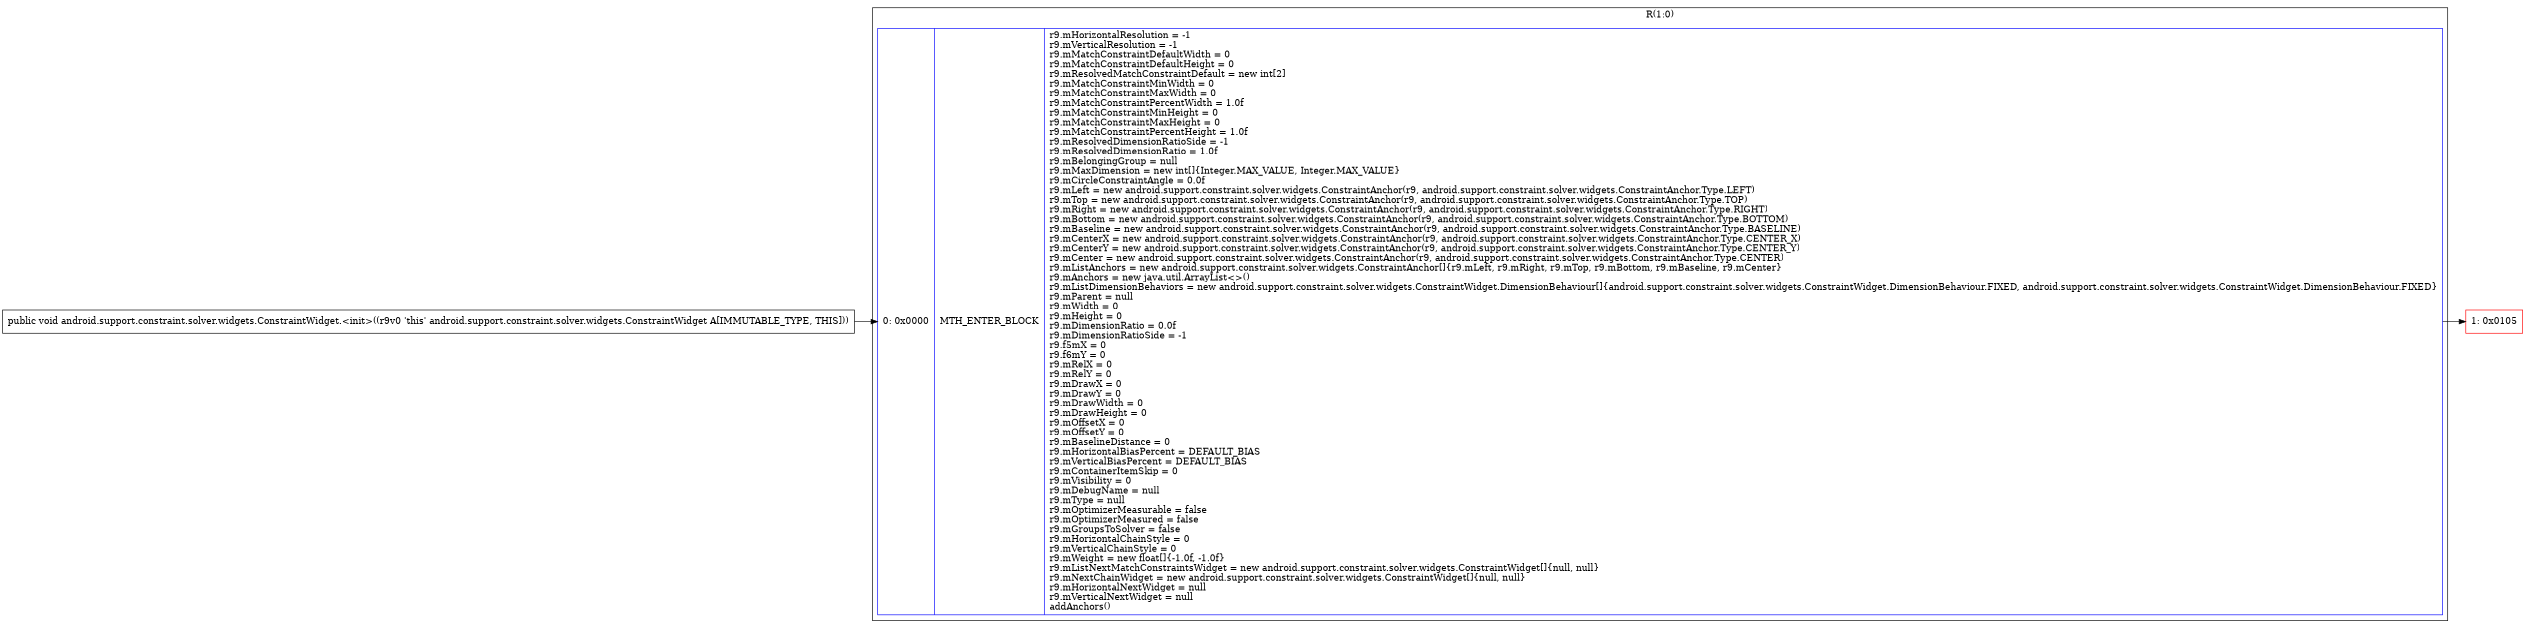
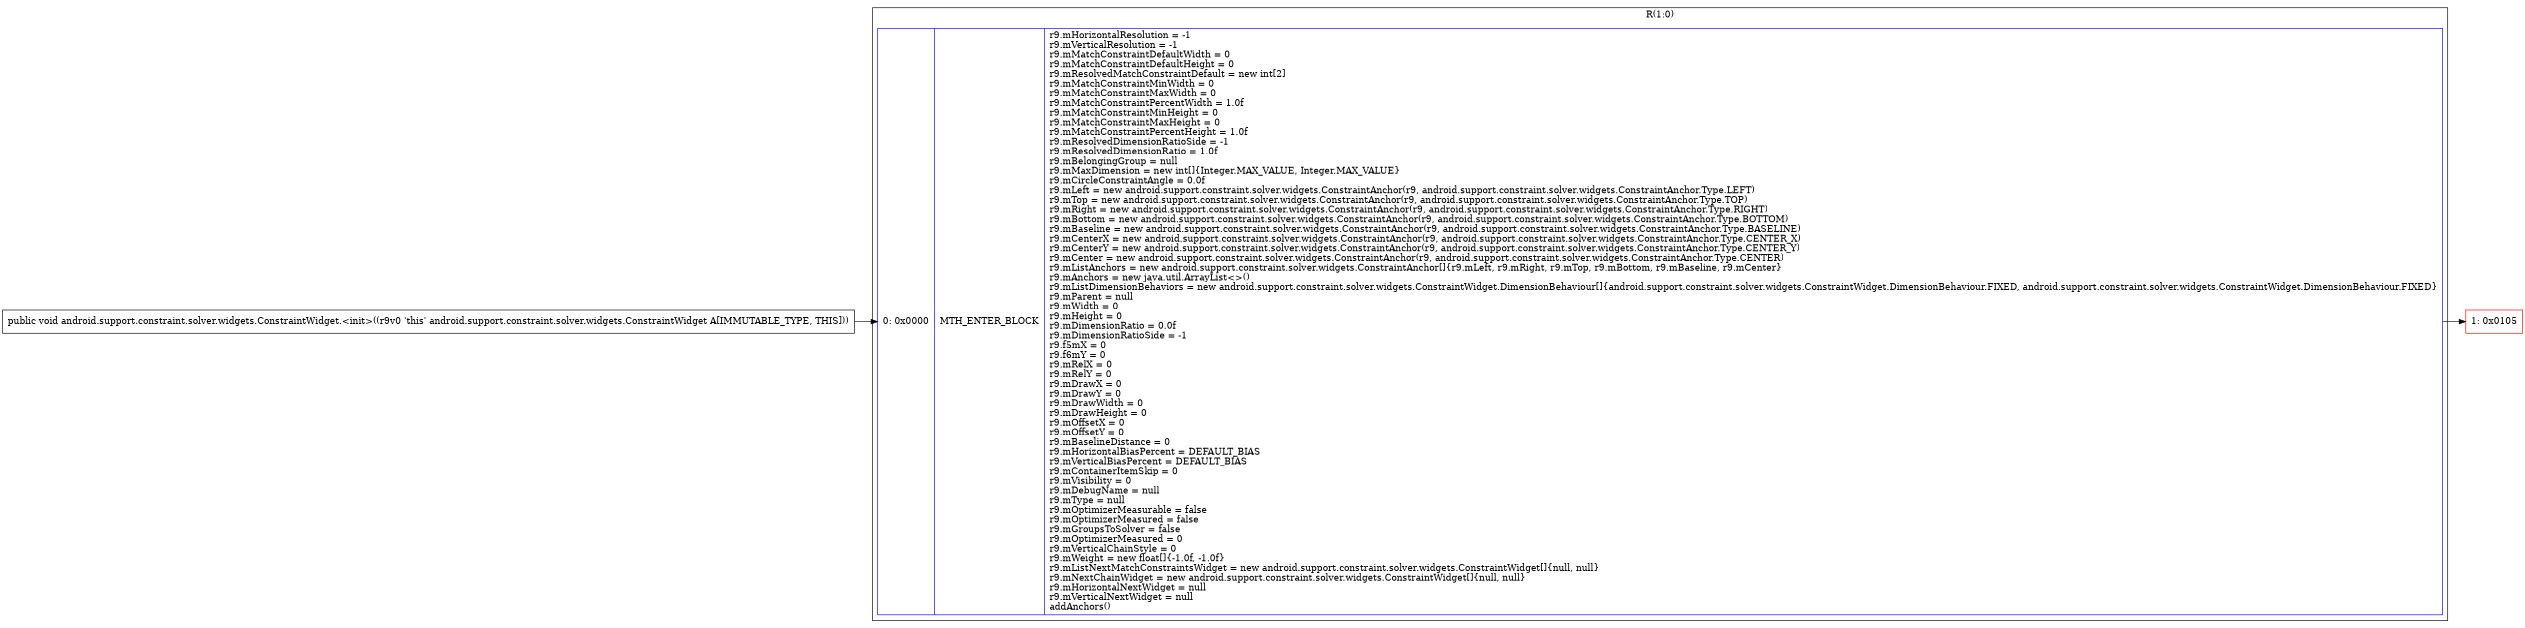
node "0: 0x0000": text "r9.mHorizontalChainStyle = 0" -> "r9.mOptimizerMeasured = 0"
